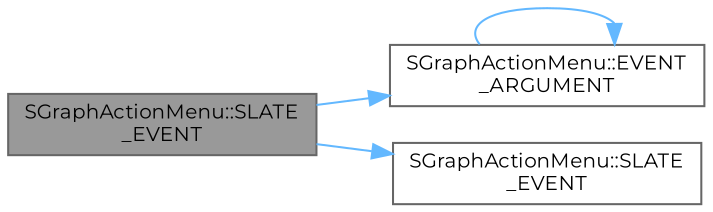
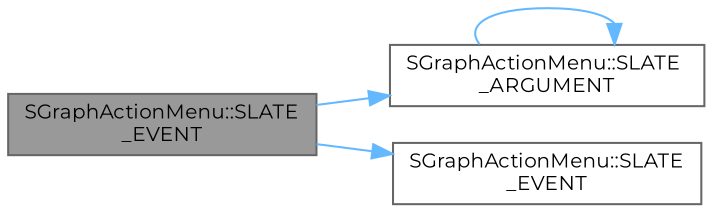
node "SGraphActionMenu::EVENT _ARGUMENT": label "SGraphActionMenu::EVENT _ARGUMENT" -> "SGraphActionMenu::SLATE _ARGUMENT"
